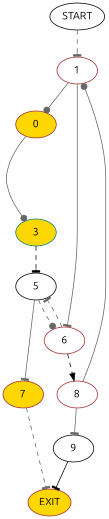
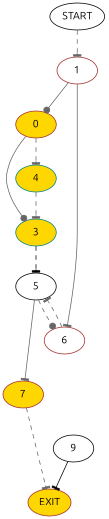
node "4": added
node "8": removed
